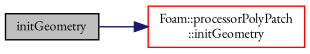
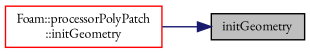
edge "initGeometry" -> "Foam::processorPolyPatch ::initGeometry": reversed
